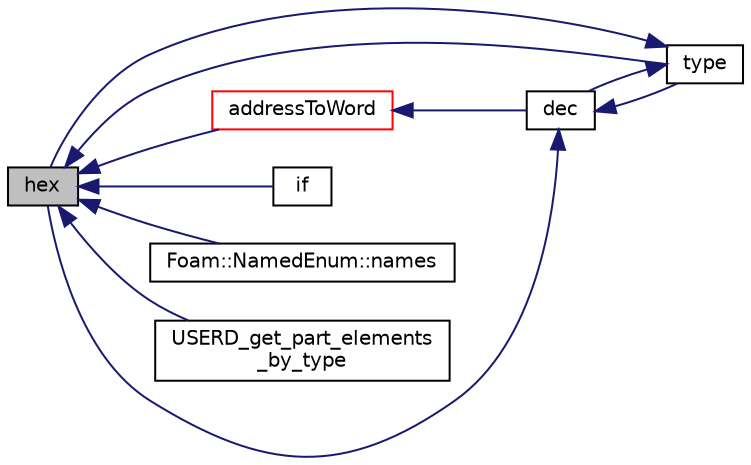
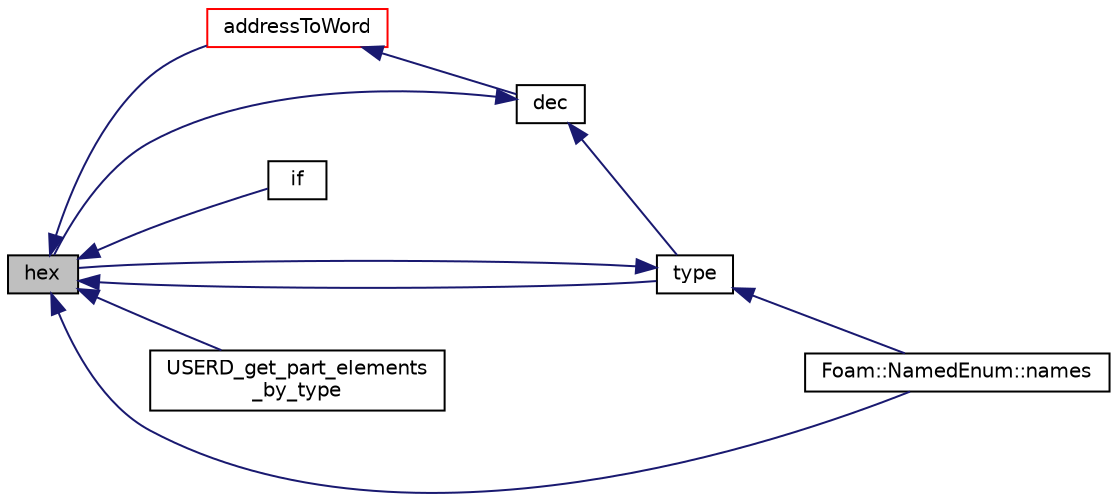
edge "dec" -> "type": now "Foam::NamedEnum::names" -> "type"
